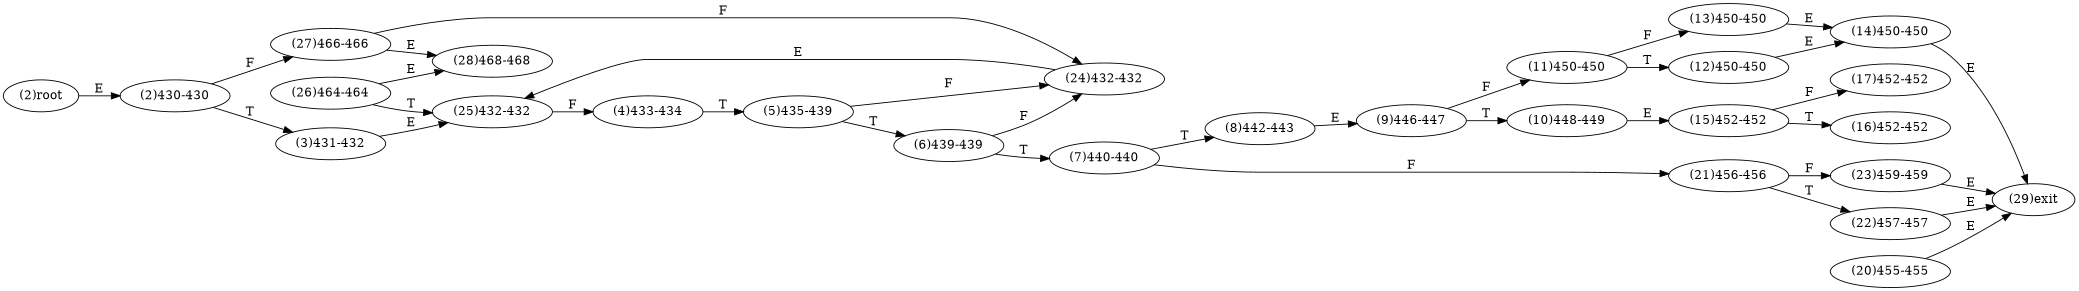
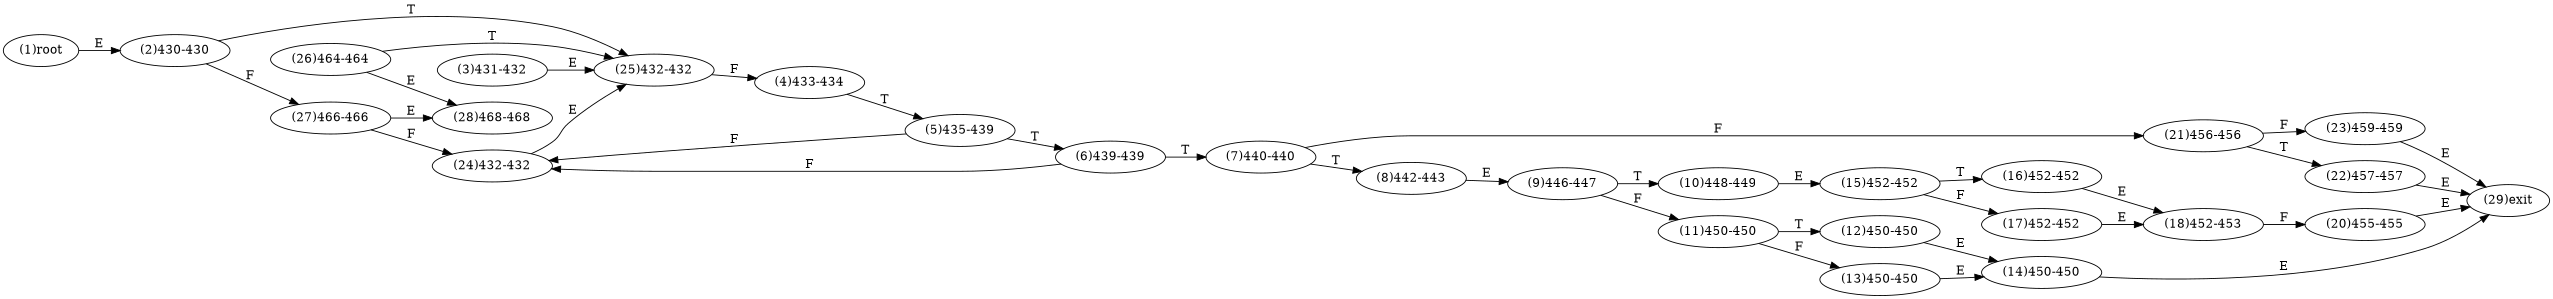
node "(2)root": label "(2)root" -> "(1)root"
edge "(2)430-430" -> "(3)431-432": now "(2)430-430" -> "(25)432-432"
node "(18)452-453": added
